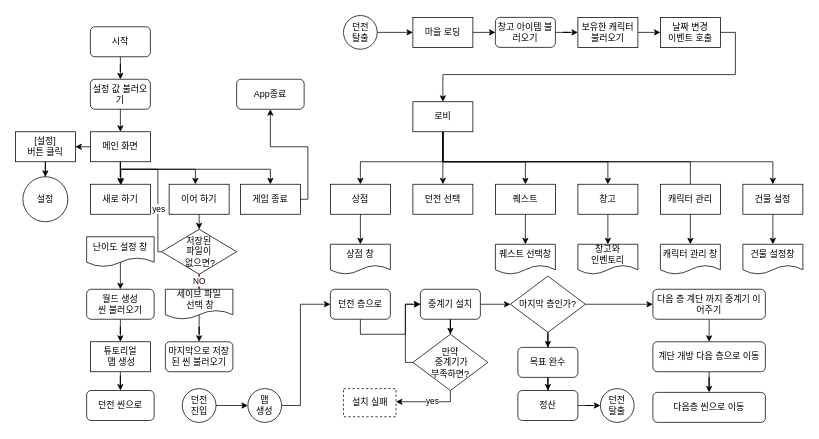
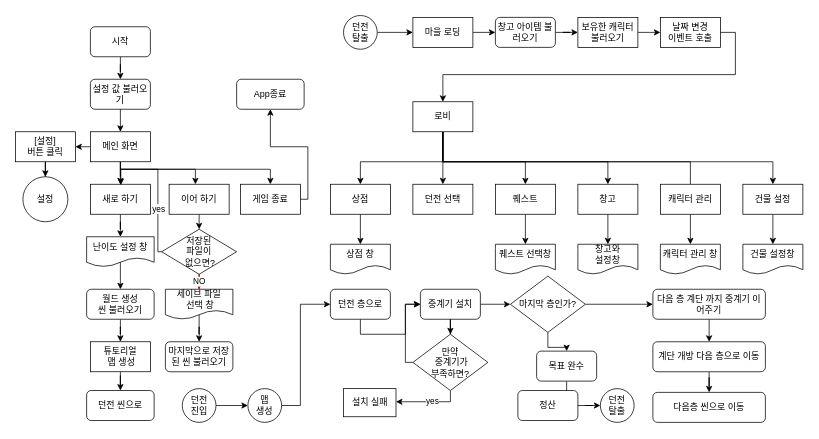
edge "새로 하기" -> "난이도 설정 창": added
node "창고와 인벤토리": label "창고와 인벤토리" -> "창고와 설정창"
node "목표 완수": moved (548, 362) -> (567, 366)
node "설치 실패": style dashed -> solid
